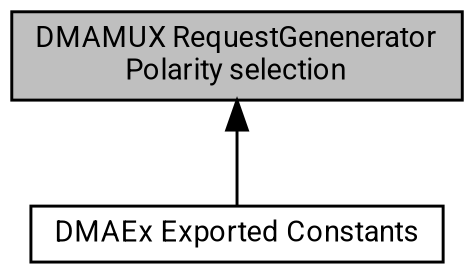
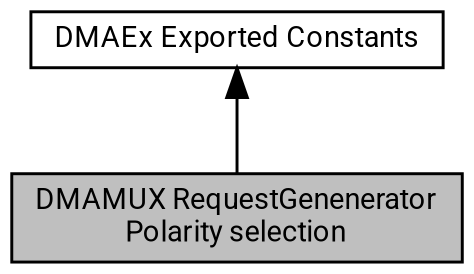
edge "DMAEx Exported Constants" -> "DMAMUX RequestGenenerator Polarity selection": reversed
